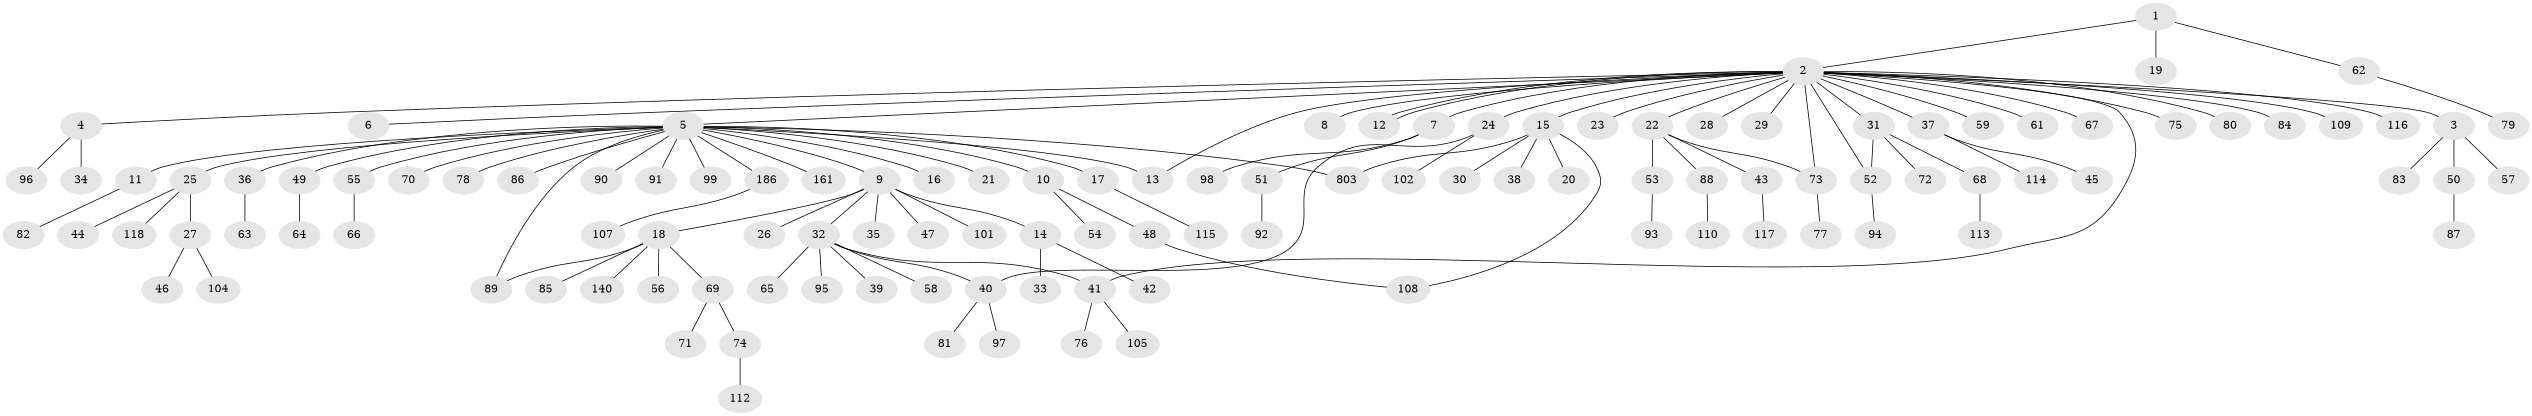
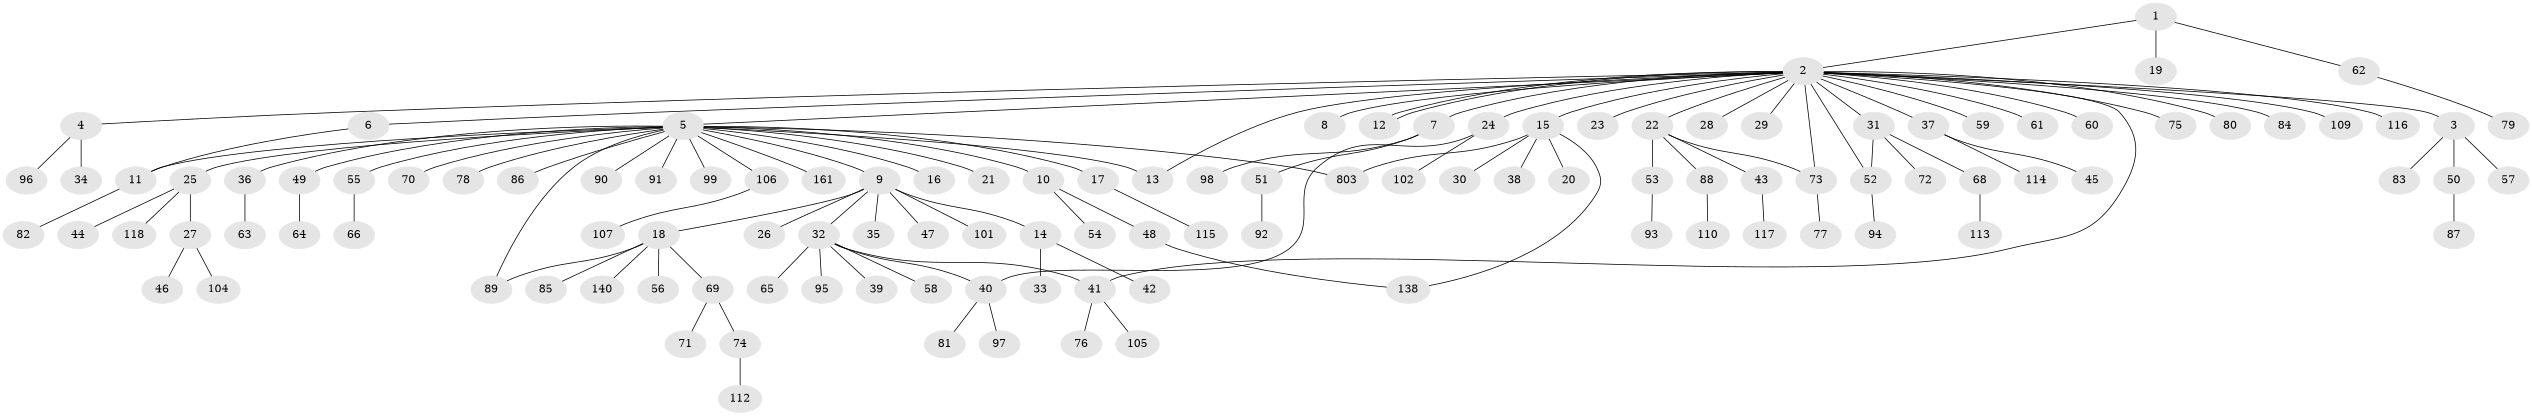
node "67": label "67" -> "60"
edge "6" -- "11": added
node "186": label "186" -> "106"
node "108": label "108" -> "138"
